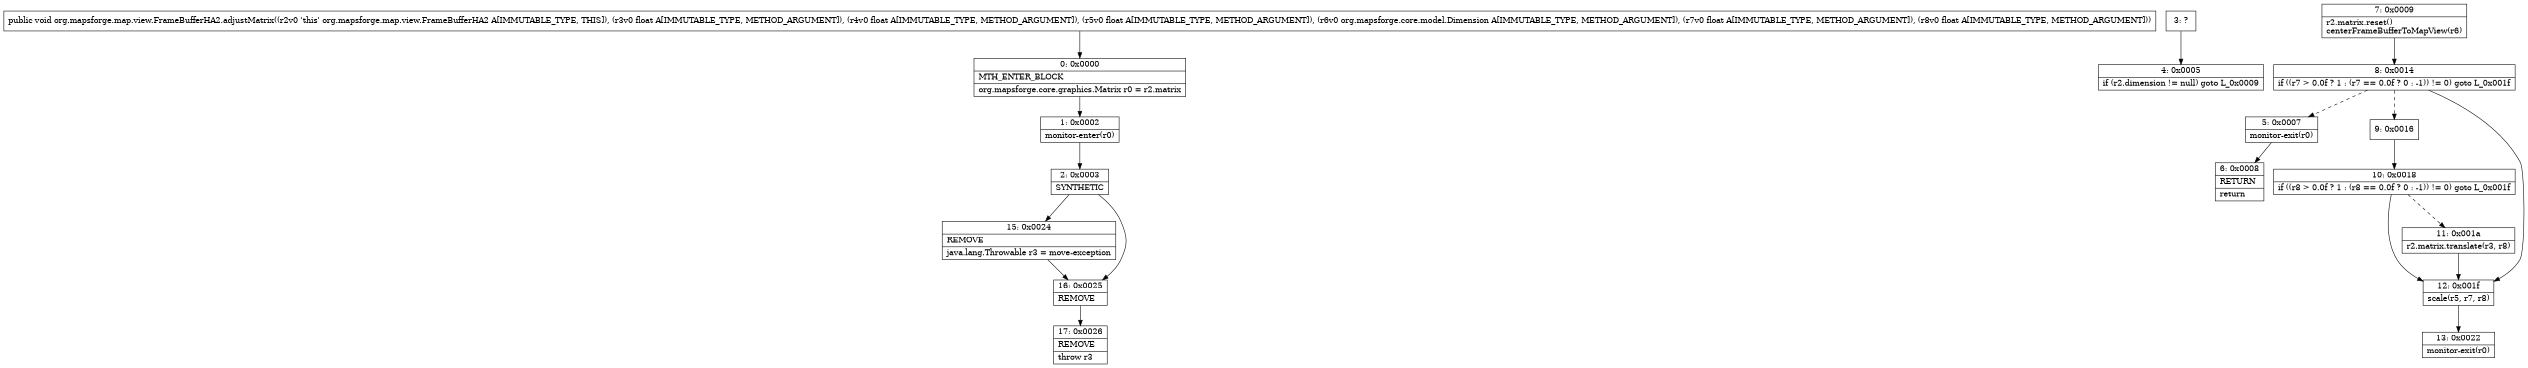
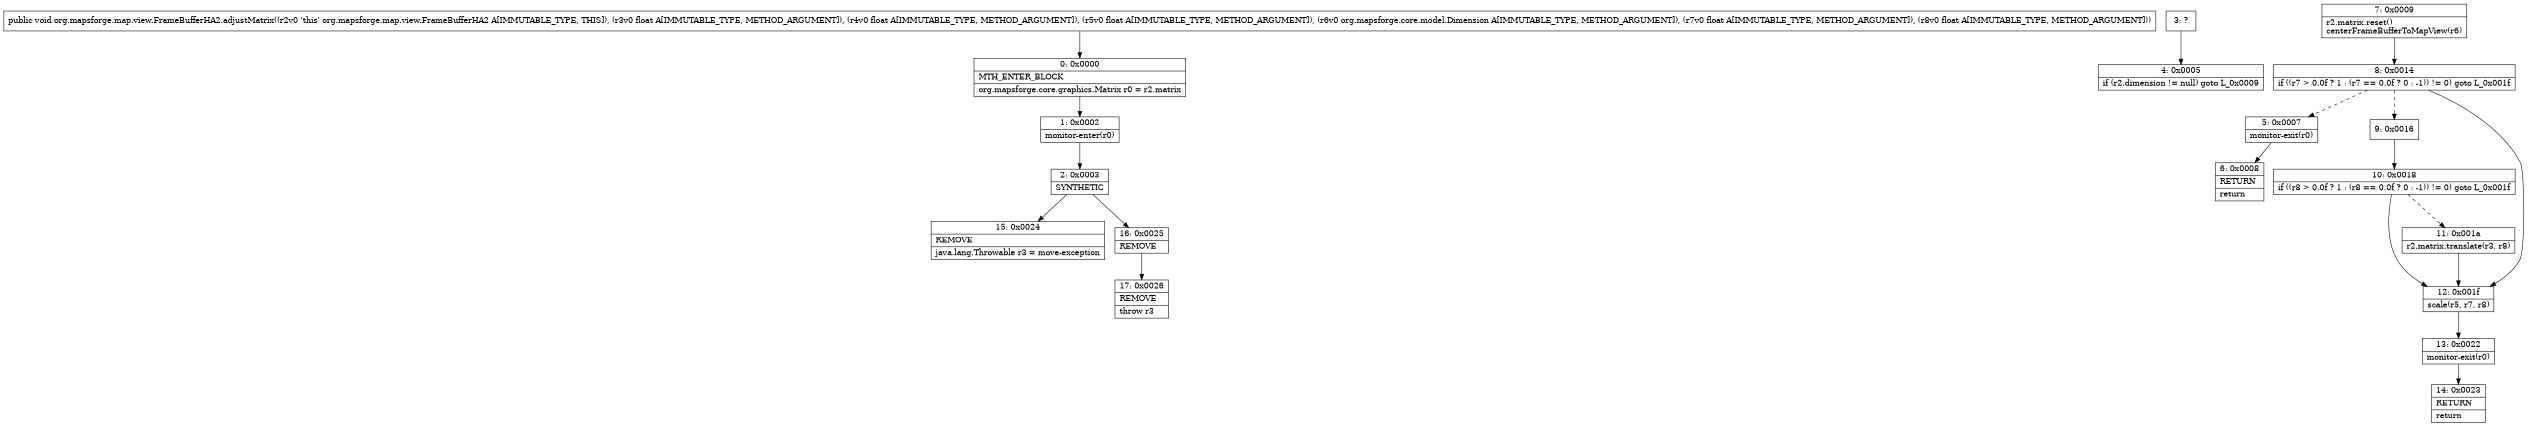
edge "15: 0x0024" -> "16: 0x0025": removed
node "14: 0x0023": added
